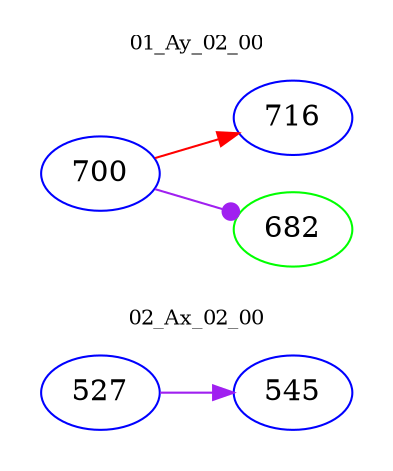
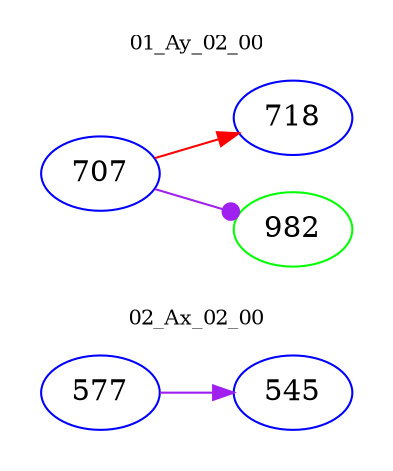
node "716": label "716" -> "718"
node "700": label "700" -> "707"
node "682": label "682" -> "982"
node "527": label "527" -> "577"
